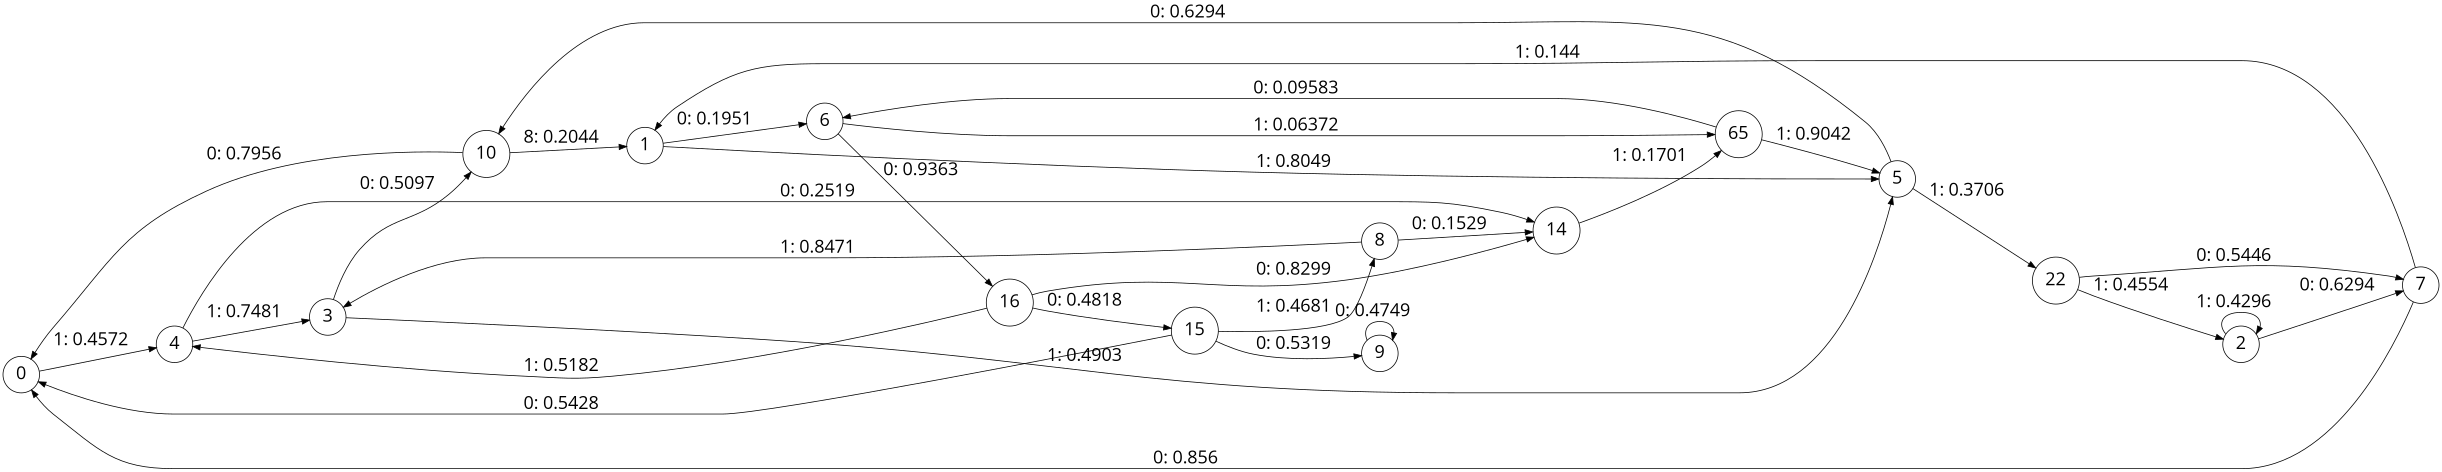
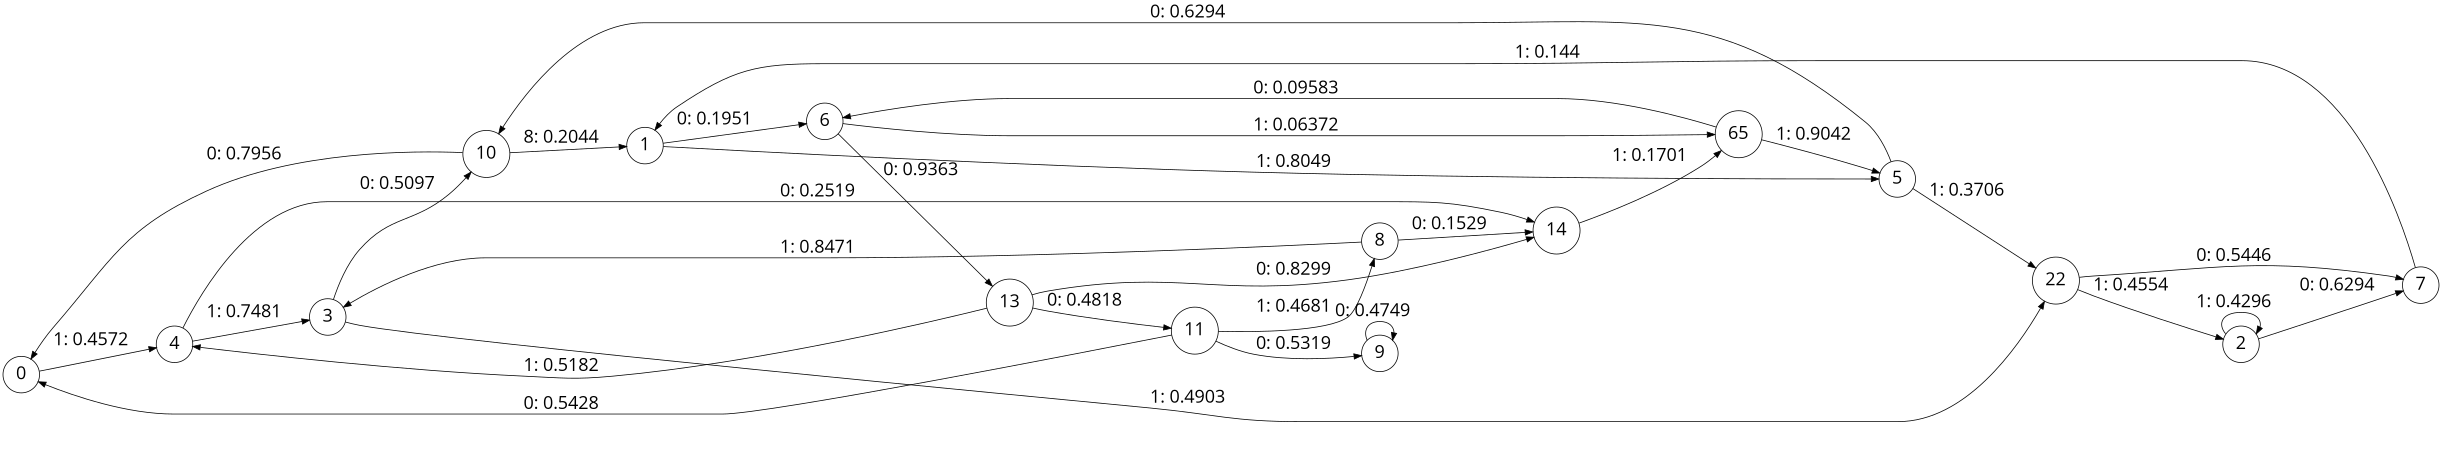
node "16": label "16" -> "13"
node "15": label "15" -> "11"
edge "3" -> "5": now "3" -> "22"
edge "7" -> "0": removed, label "0: 0.856"
